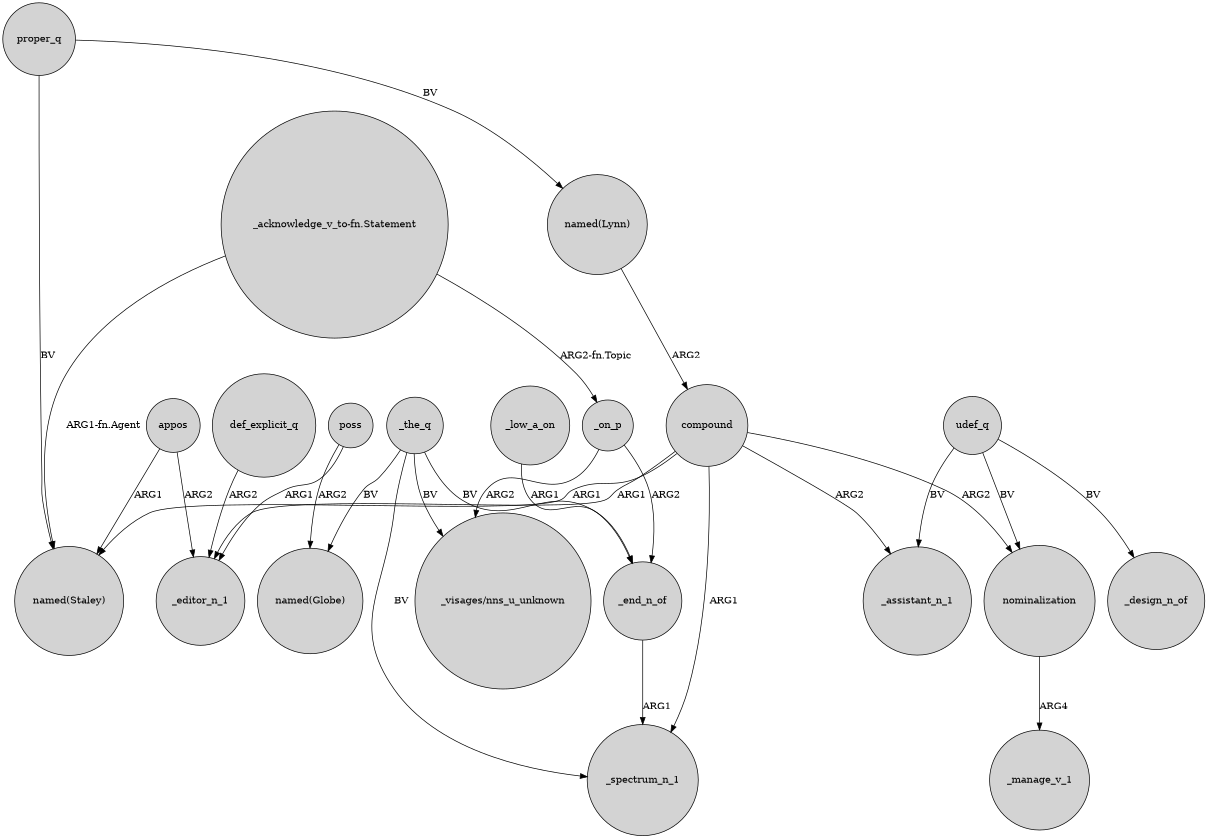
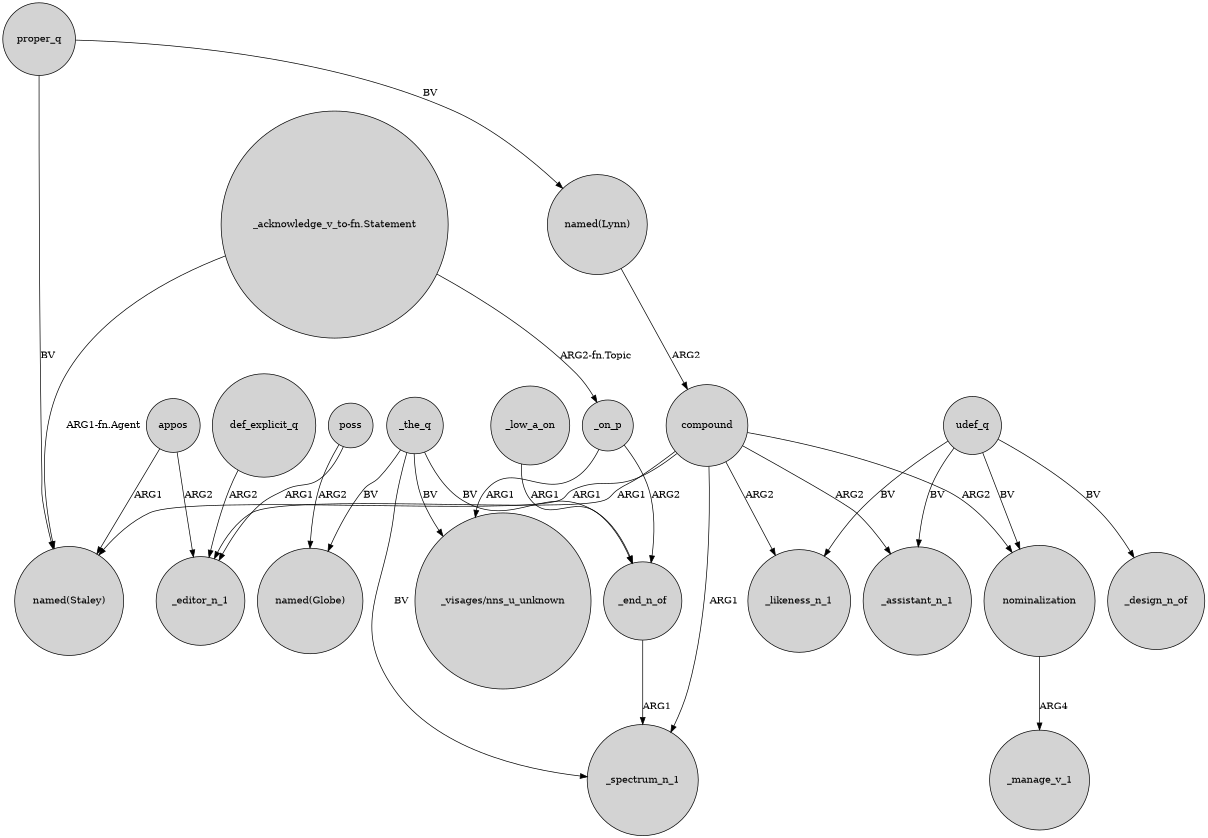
edge "_on_p" -> "_visages/nns_u_unknown": label "ARG2" -> "ARG1"
node "_likeness_n_1": added
